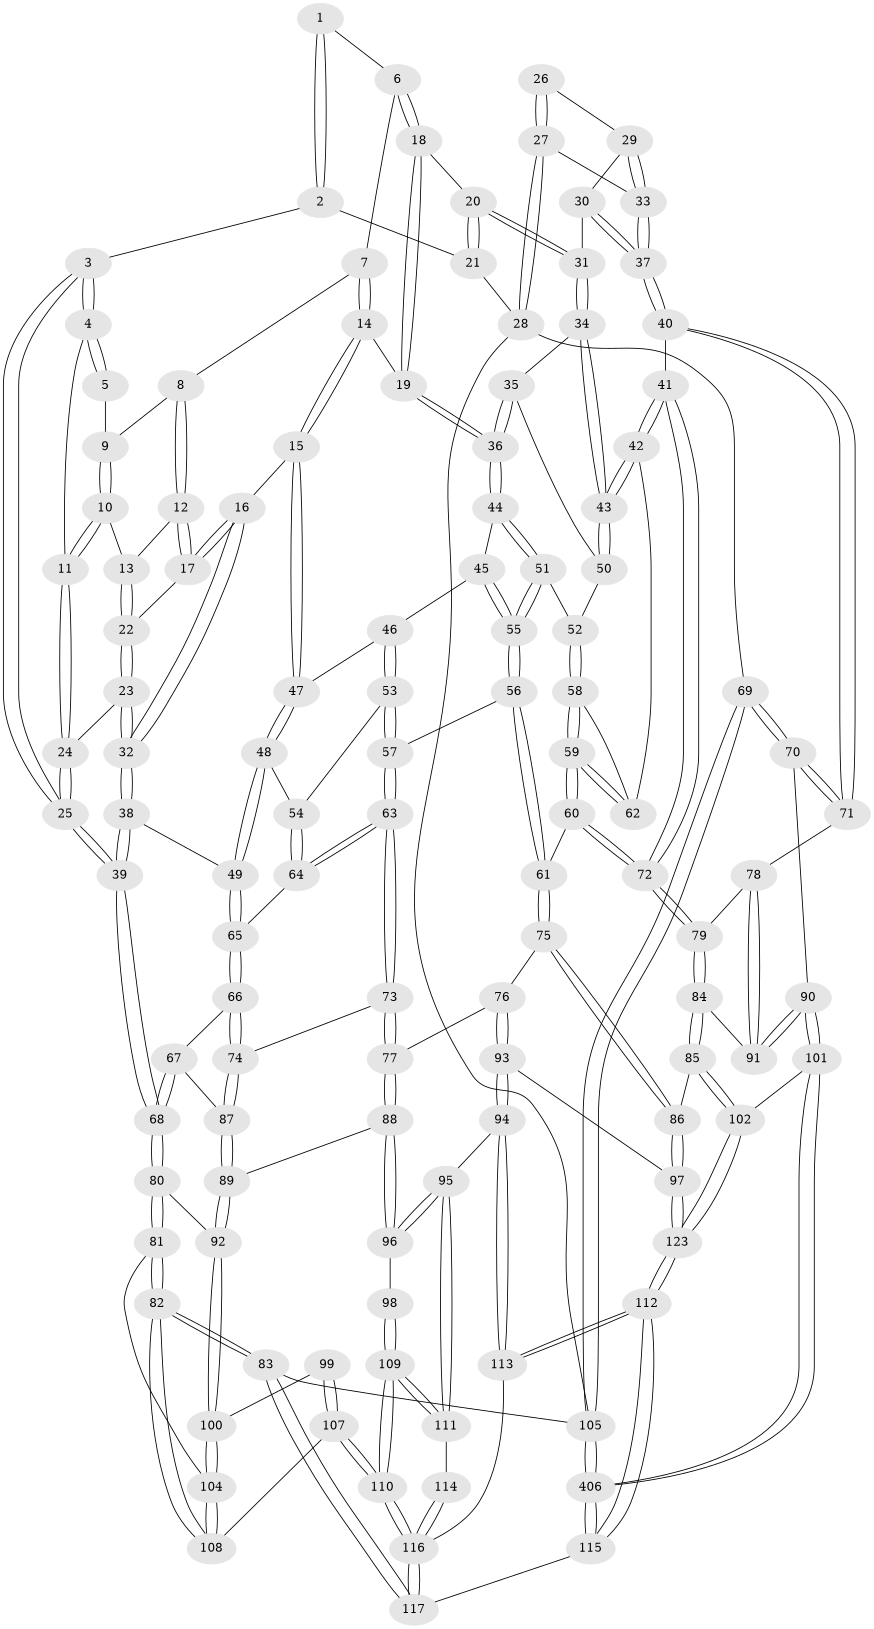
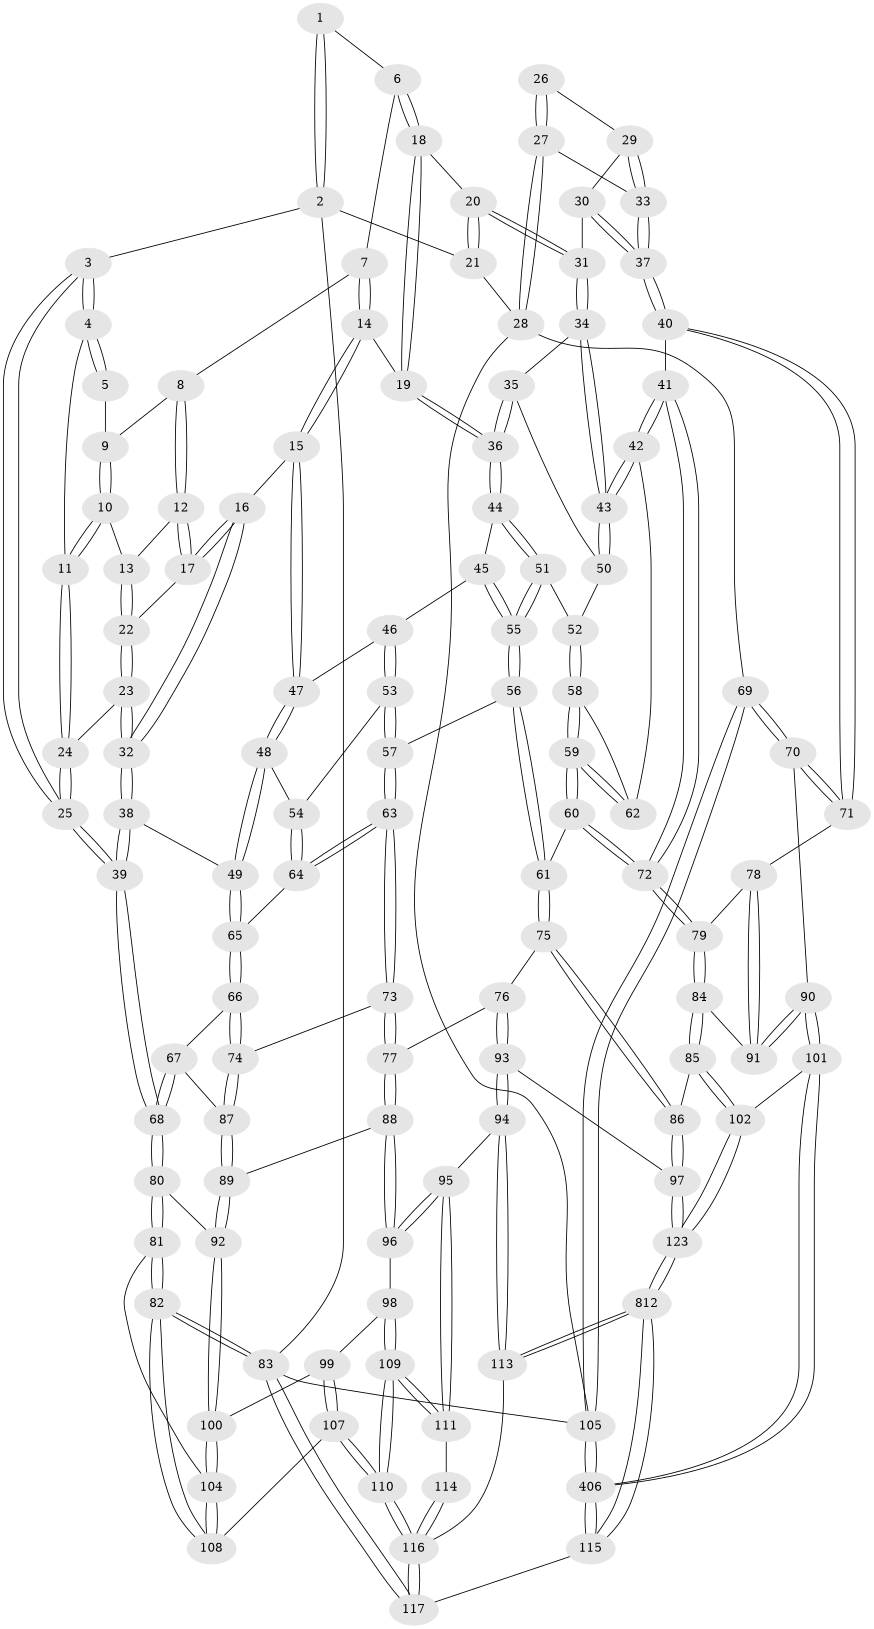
edge "2" -- "83": added
node "112": label "112" -> "812"
edge "98" -- "99": added
